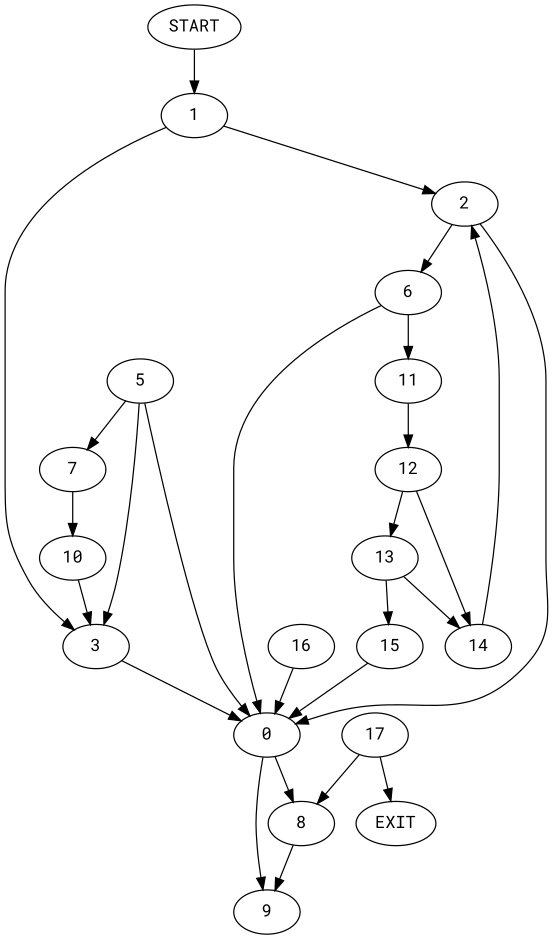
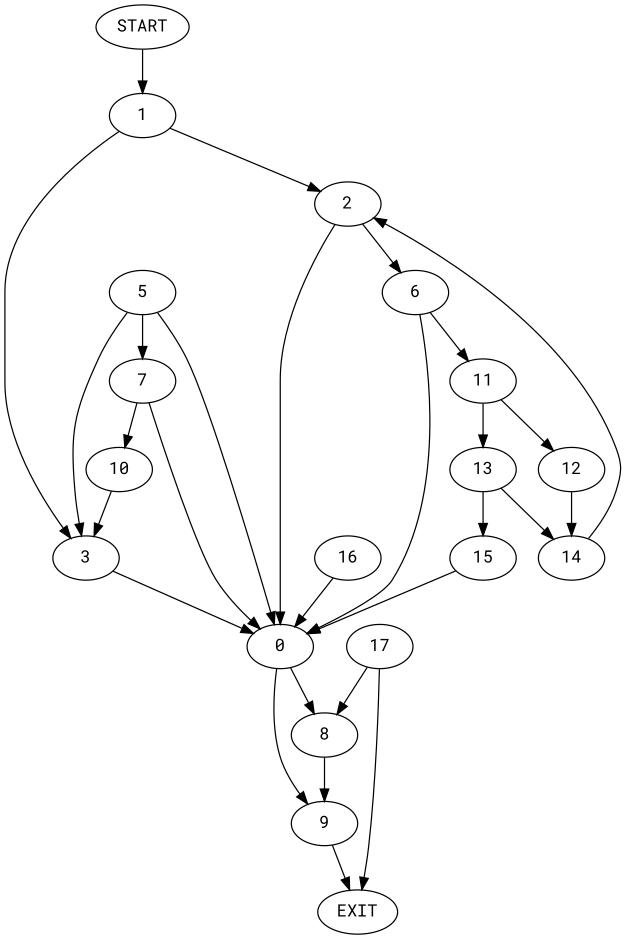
edge "12" -> "13": now "11" -> "13"
edge "7" -> "0": added
edge "9" -> "EXIT": added
